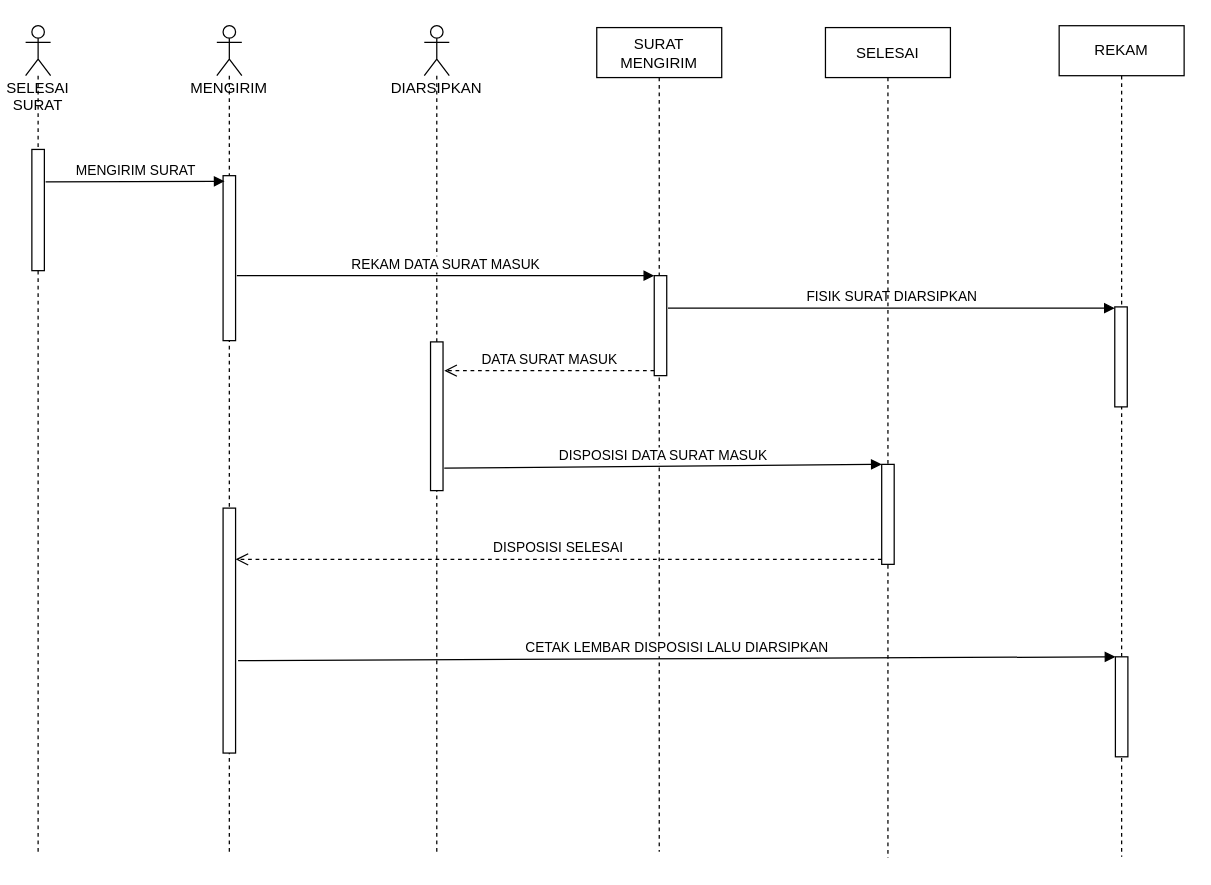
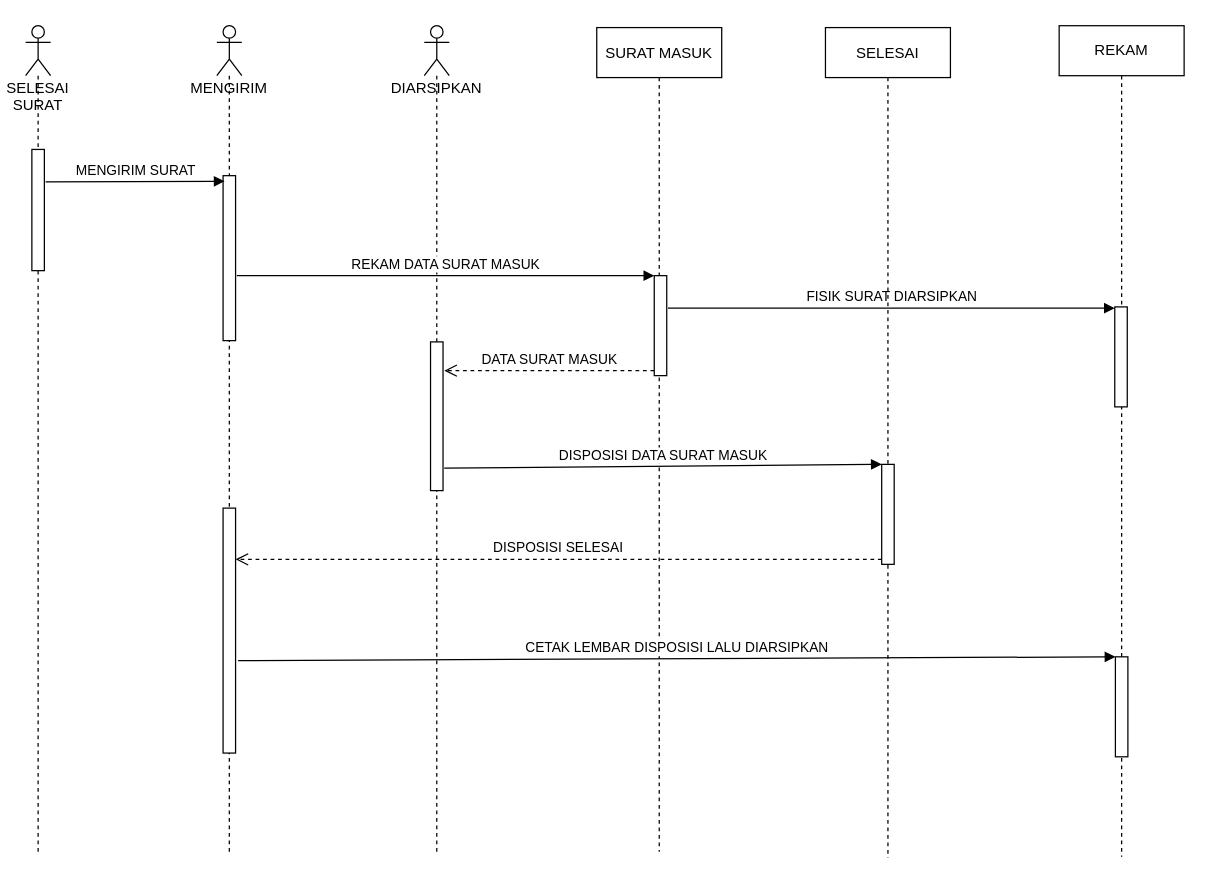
node "SURAT MENGIRIM": label "SURAT MENGIRIM" -> "SURAT MASUK"
